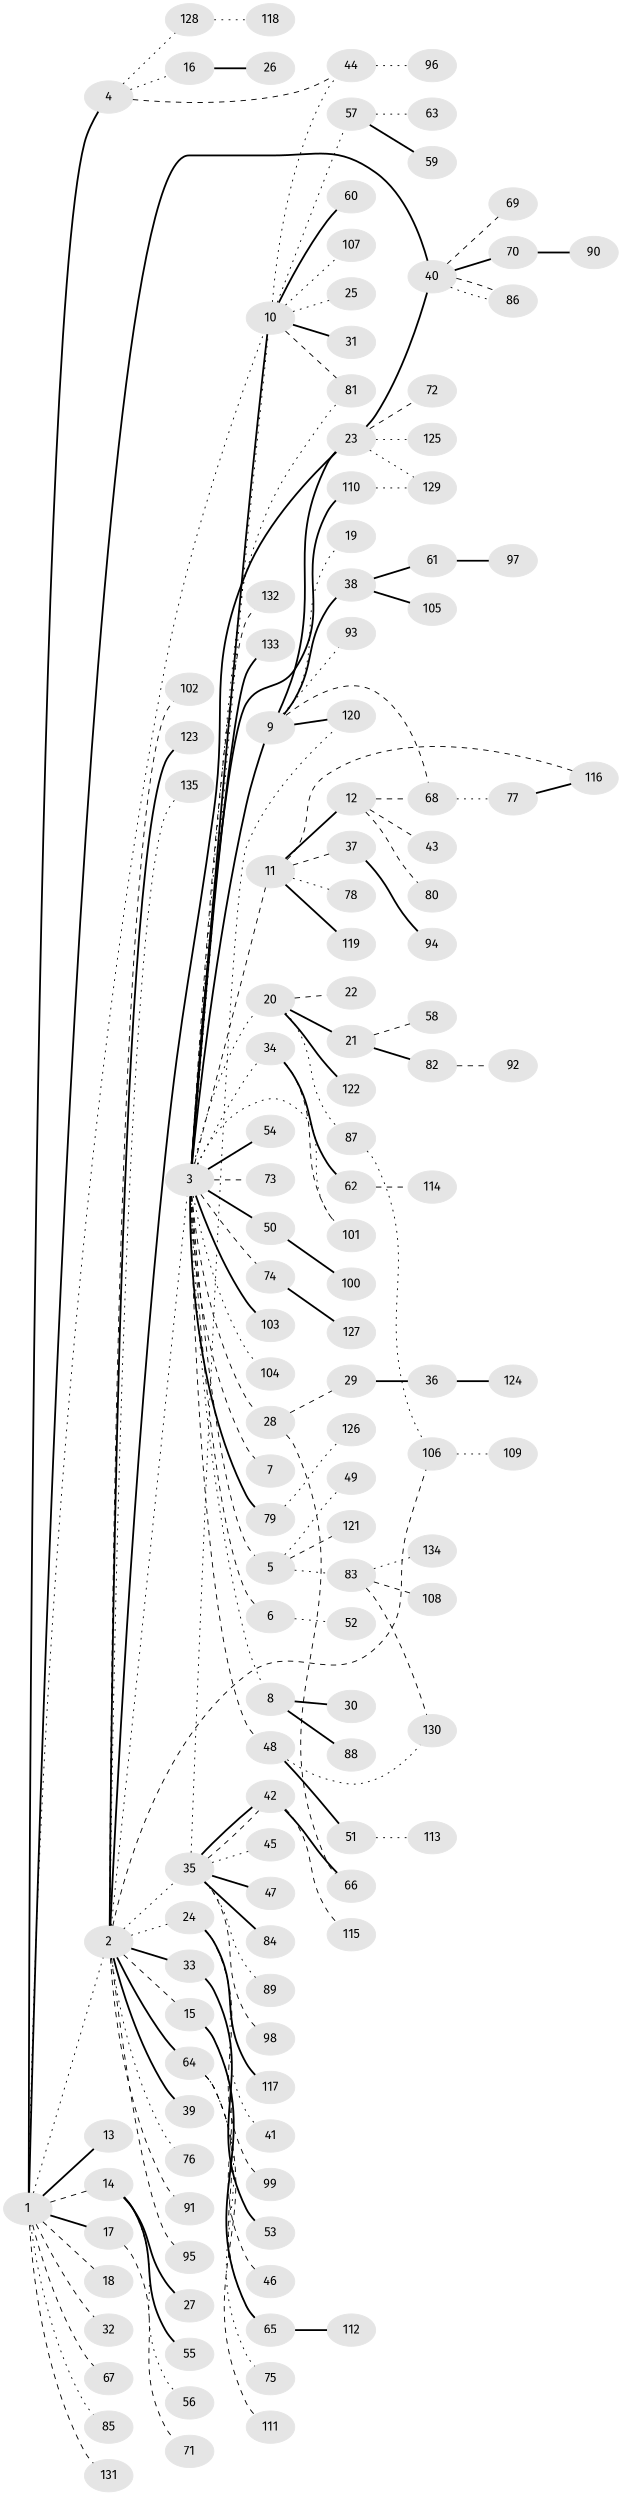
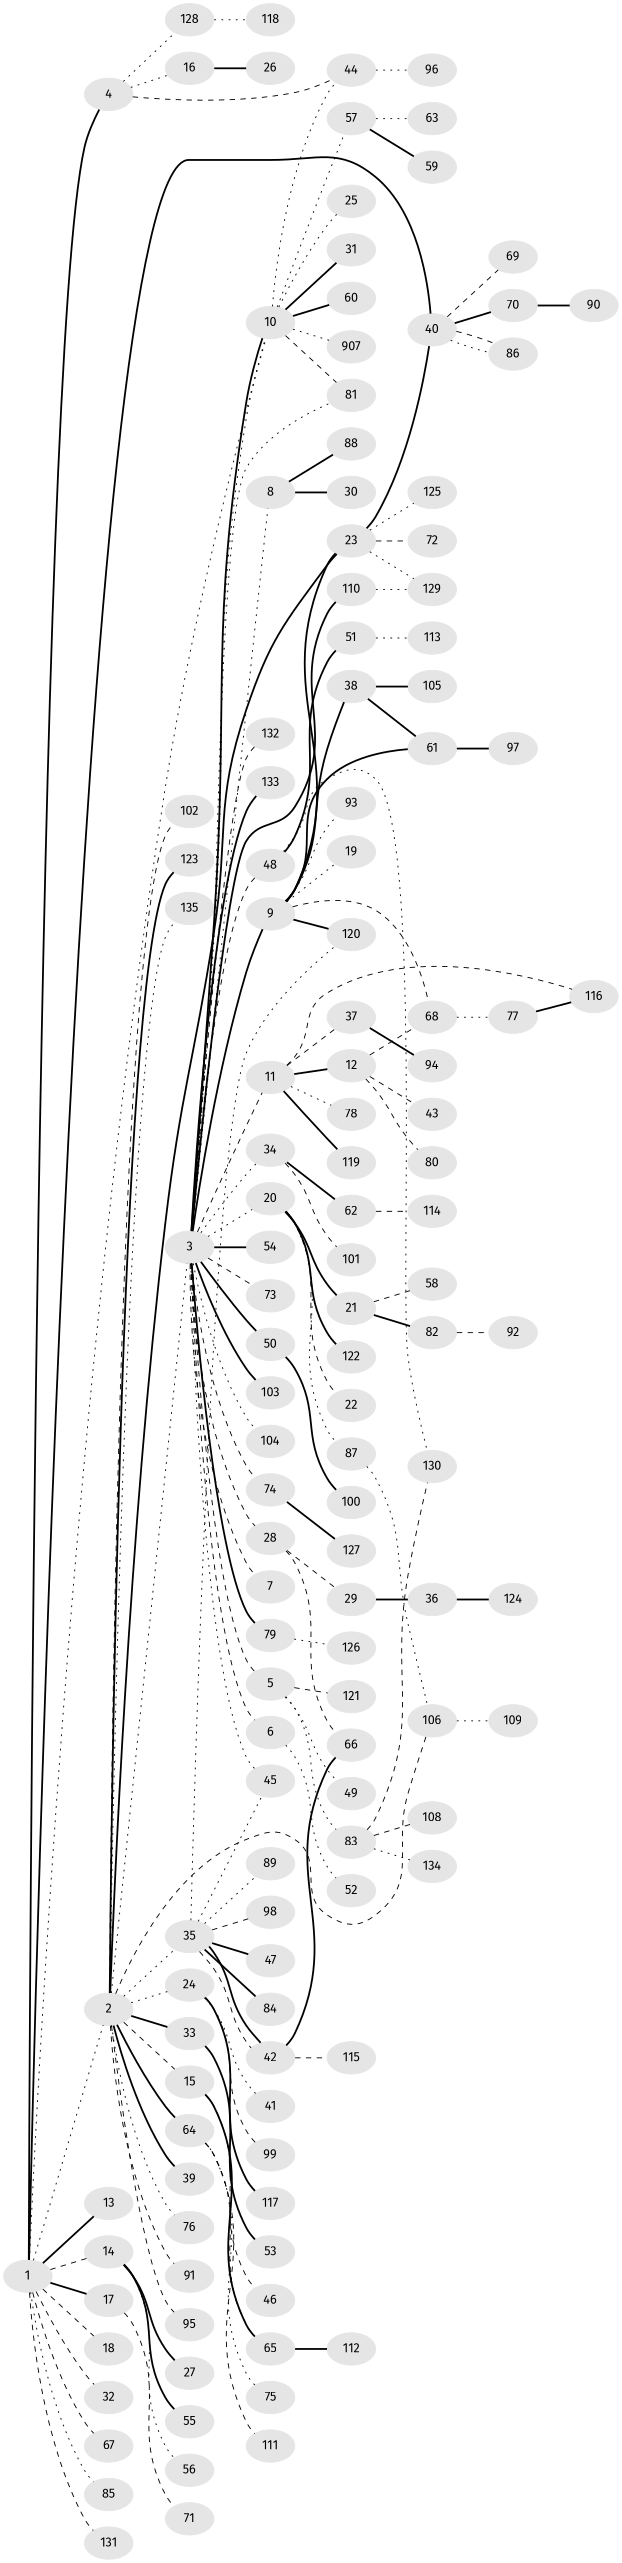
node "107": label "107" -> "907"
edge "61" -- "9": added
edge "3" -- "101": now "3" -- "45"
